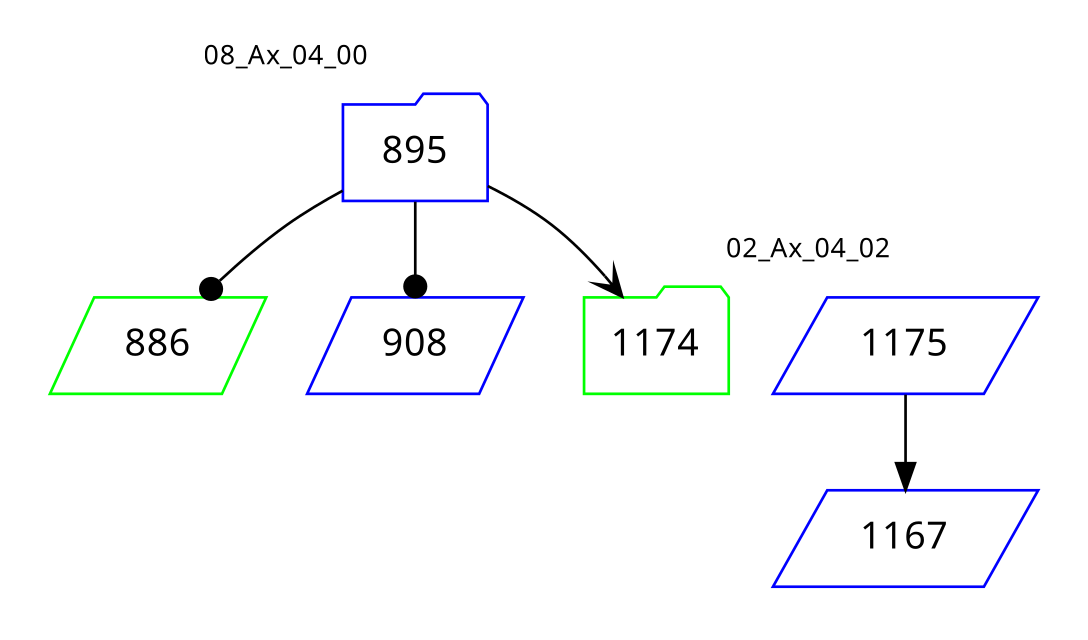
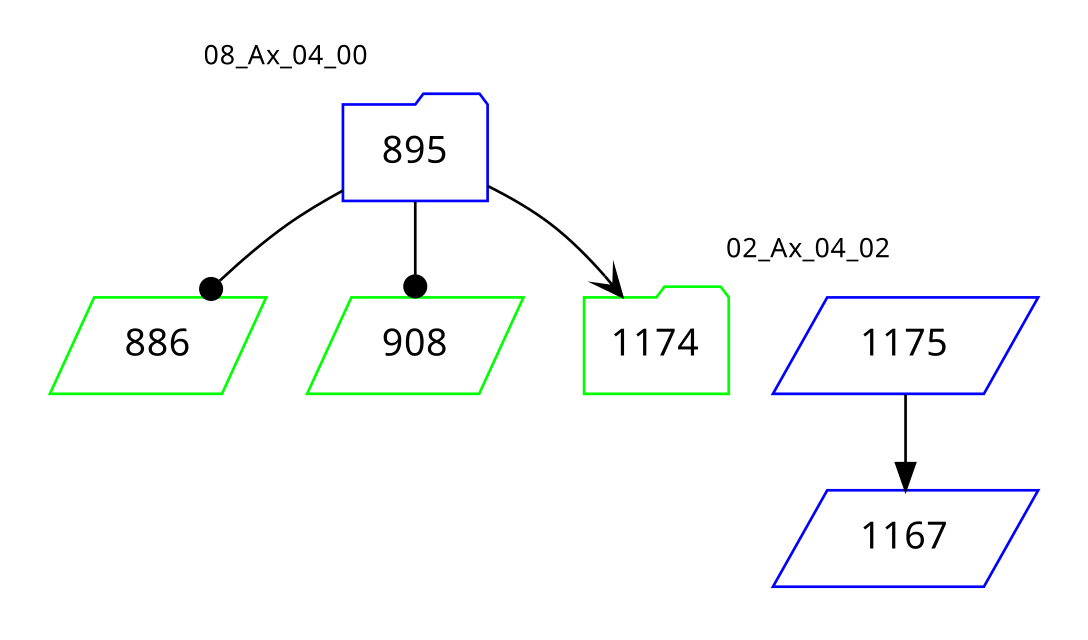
node "908": color blue -> green
